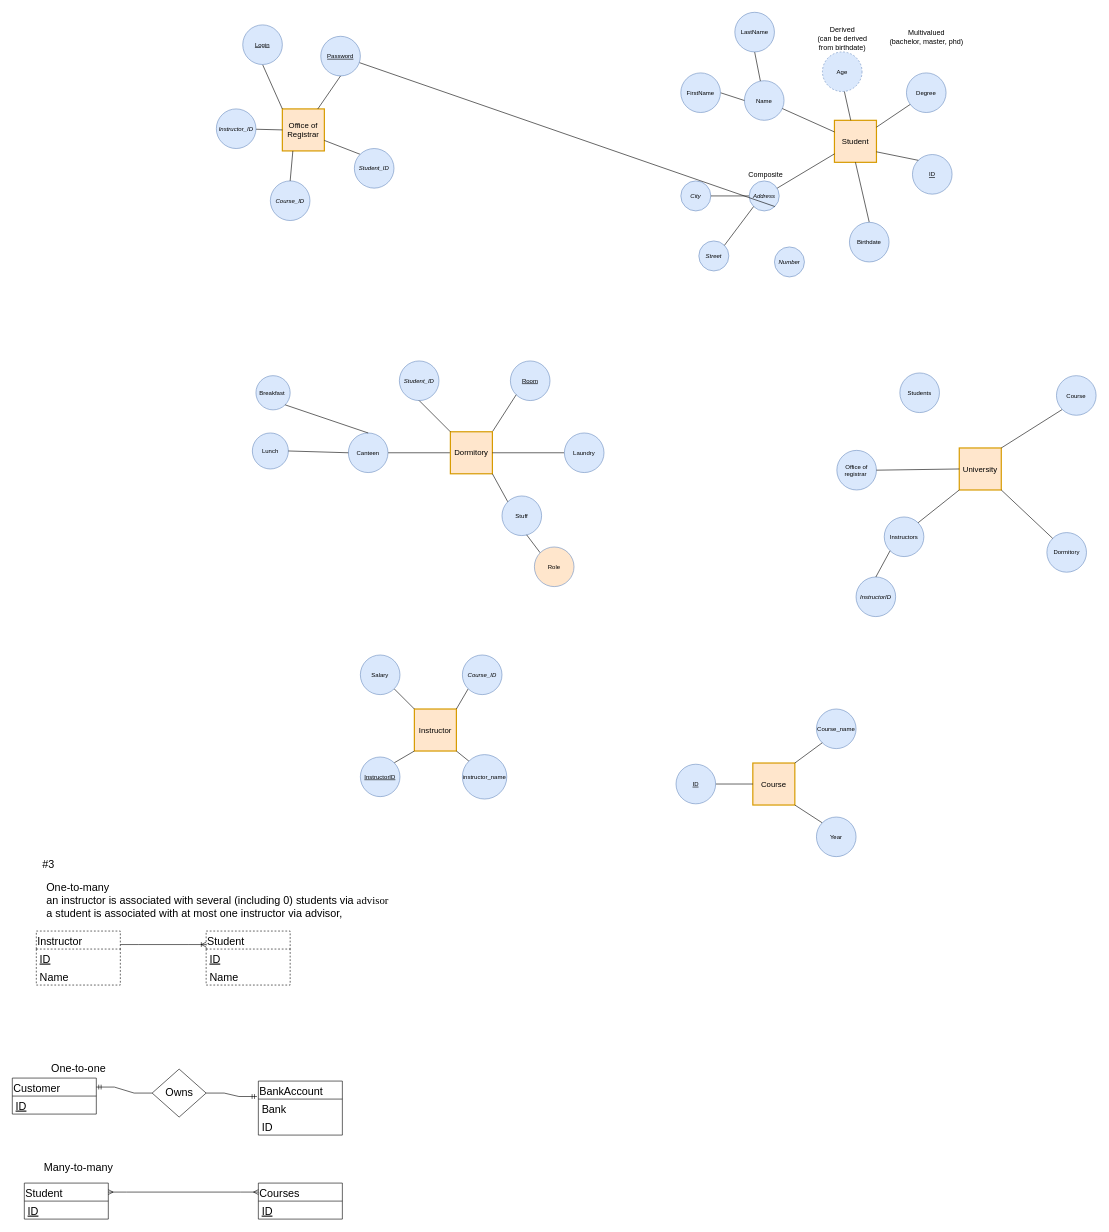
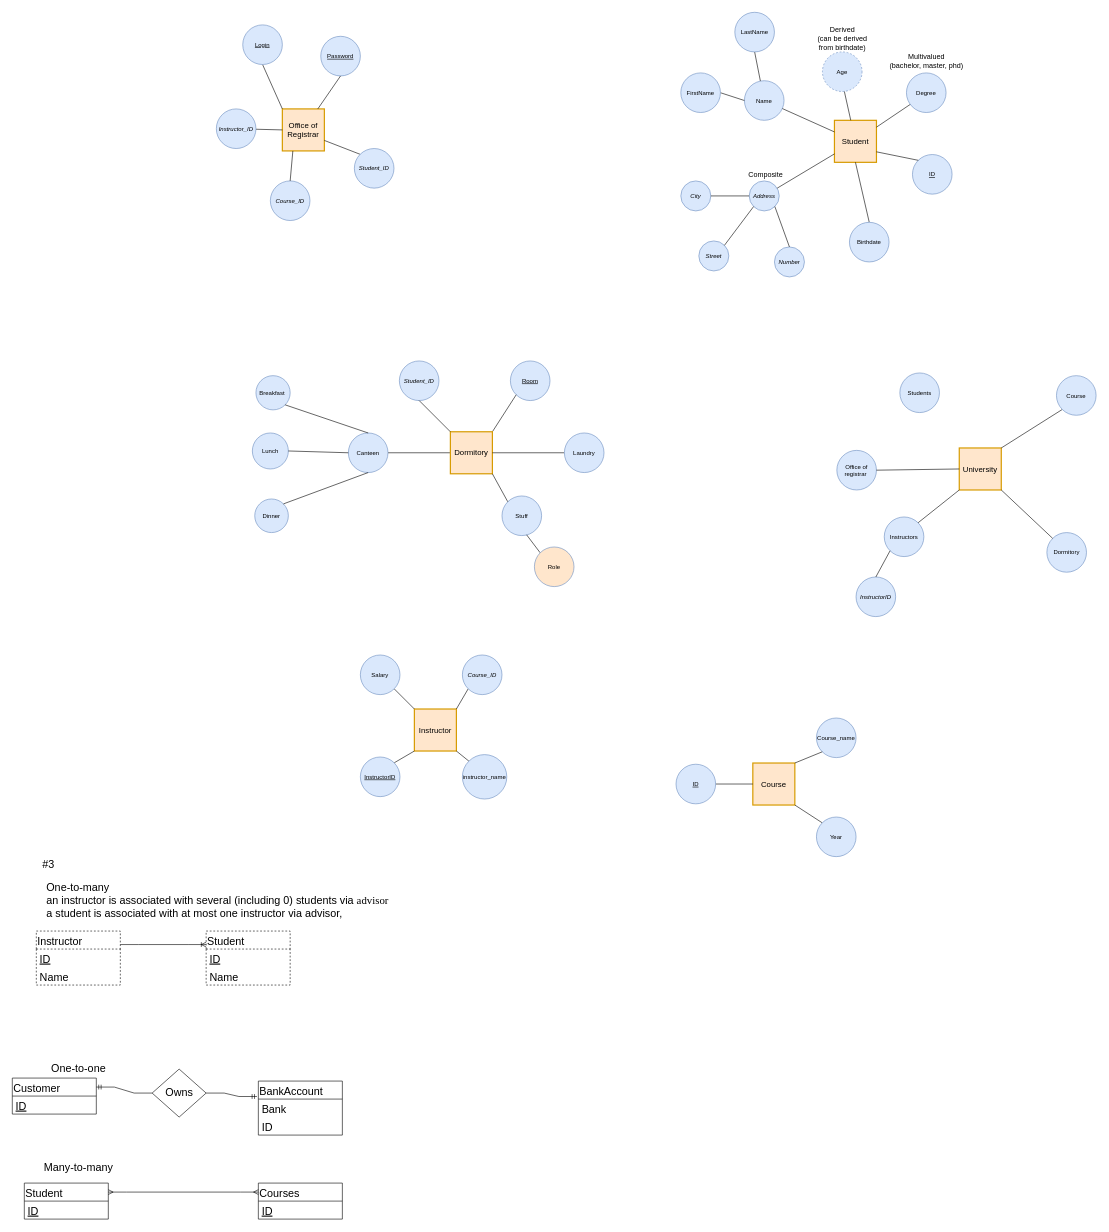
node "Multivalued (bachelor, master, phd)": moved (926, 37) -> (926, 61)
edge "Password" -- "Address": now "Number" -- "Address"
edge "Canteen" -- "Dinner": added
node "Dinner": added
node "Course_name": moved (836, 729) -> (836, 738)
